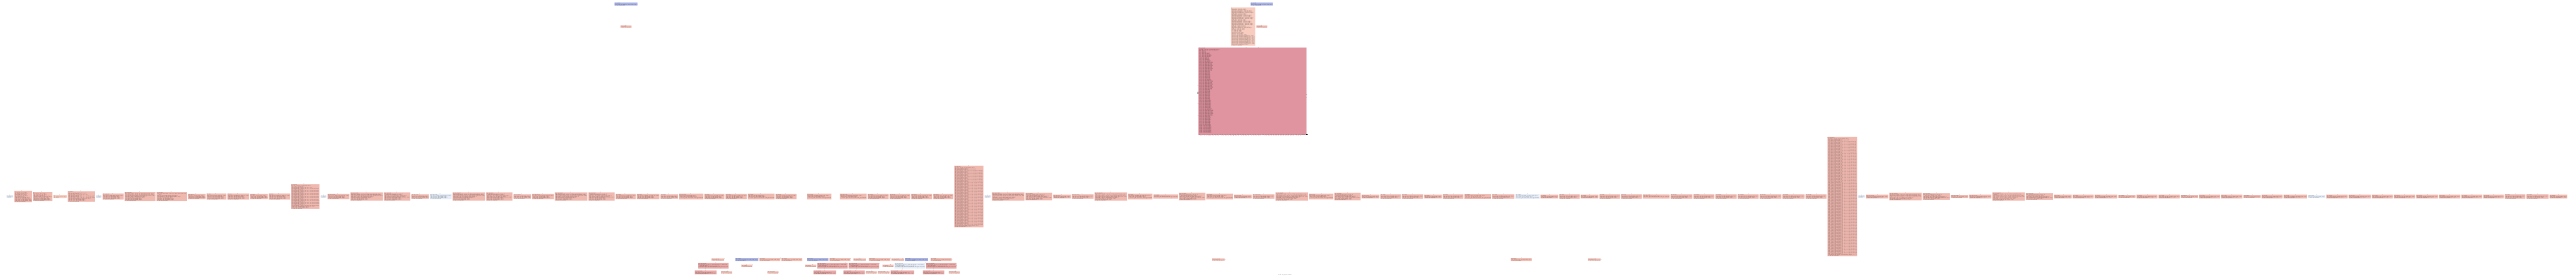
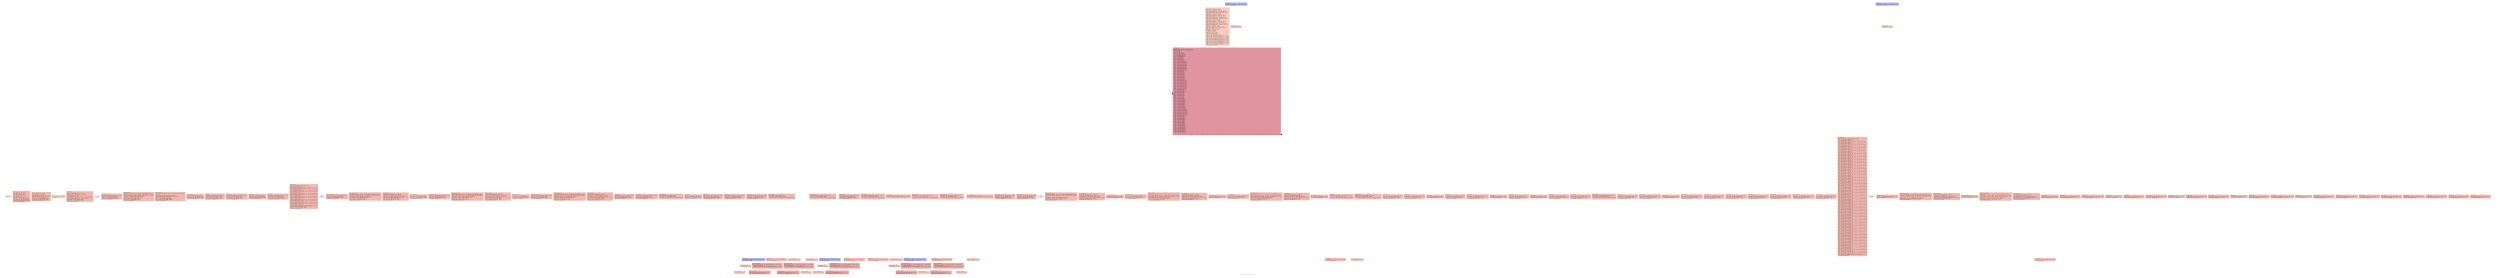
node "fake.loop.entry16:": fillcolor #c7d7f070 -> #de614d70
node "fake.block38:": removed
node "cff.dispatch47:": removed
node "fake.else183:": fillcolor #c7d7f070 -> #de614d70
node "fake.loop.entry169:": removed
node "fake.merge190:": fillcolor #c7d7f070 -> #de614d70
node "fake.loop.header294:": fillcolor #c7d7f070 -> #ca3b3770
